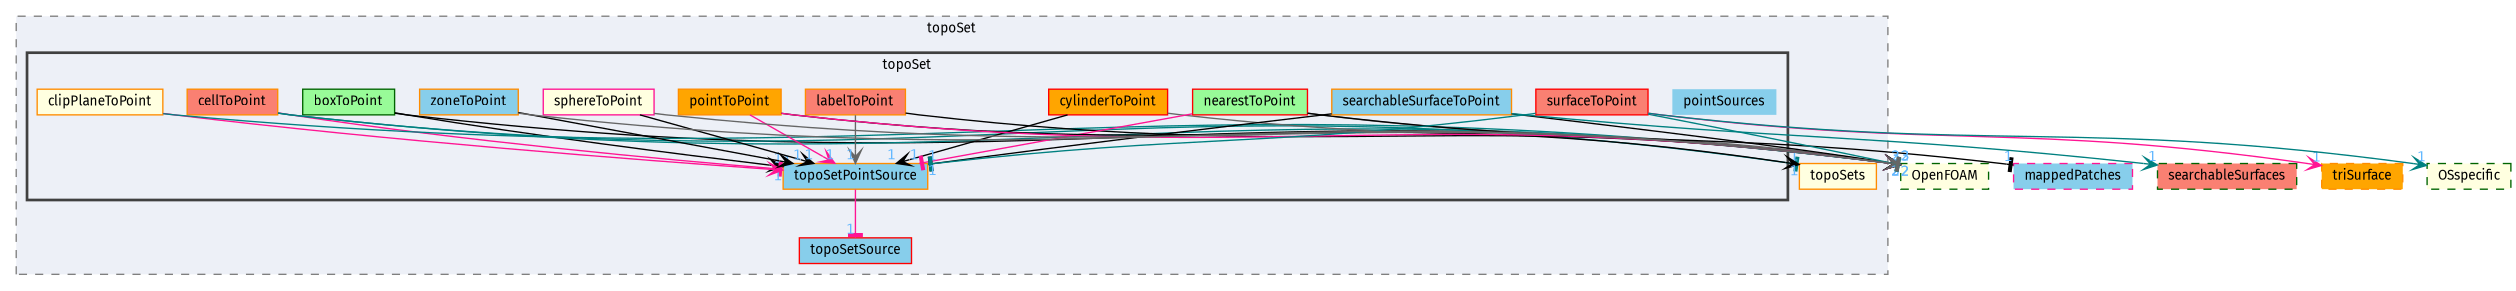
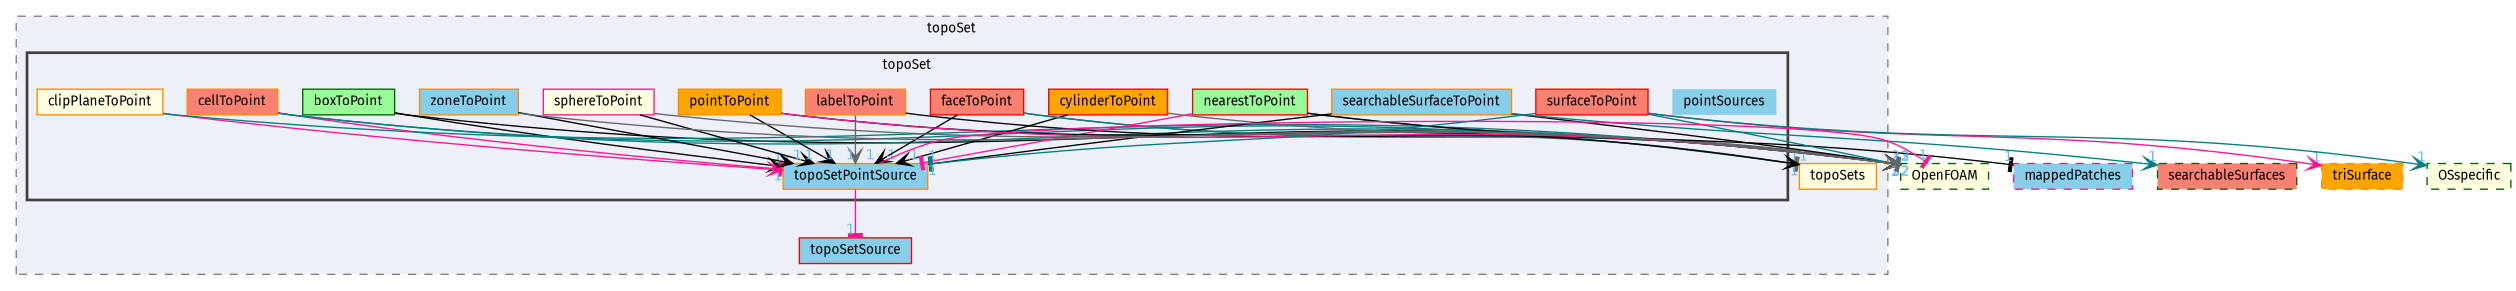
node "faceToPoint": added
edge "topoSetPointSource" -> "OpenFOAM": added
edge "pointToPoint" -> "topoSetPointSource": color deeppink -> black
